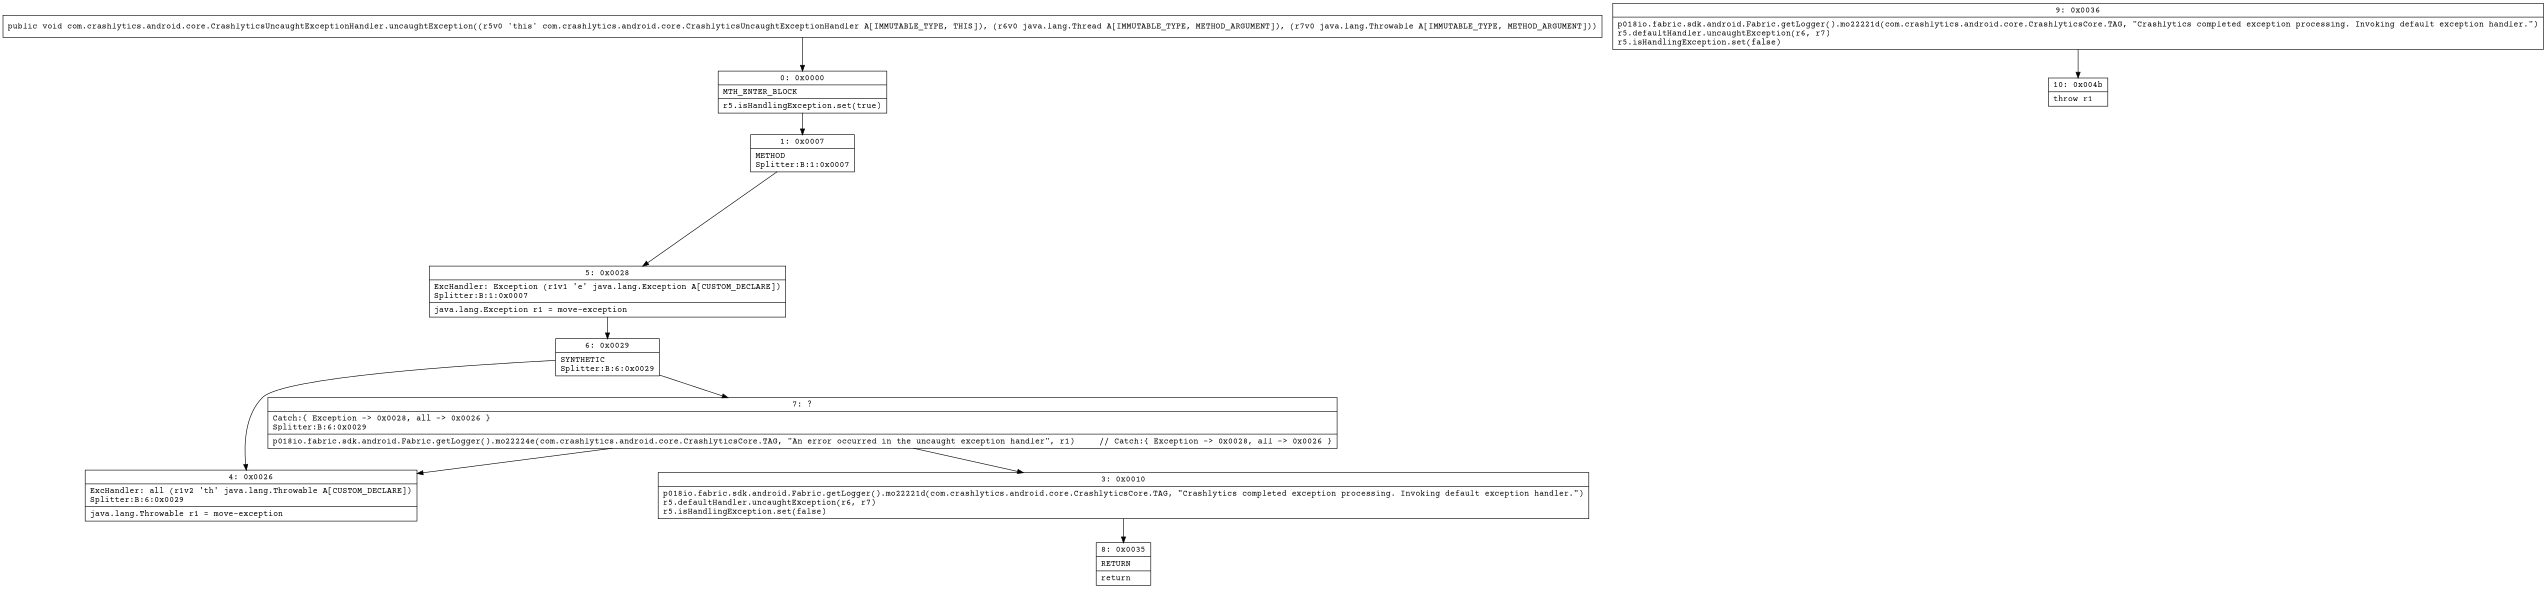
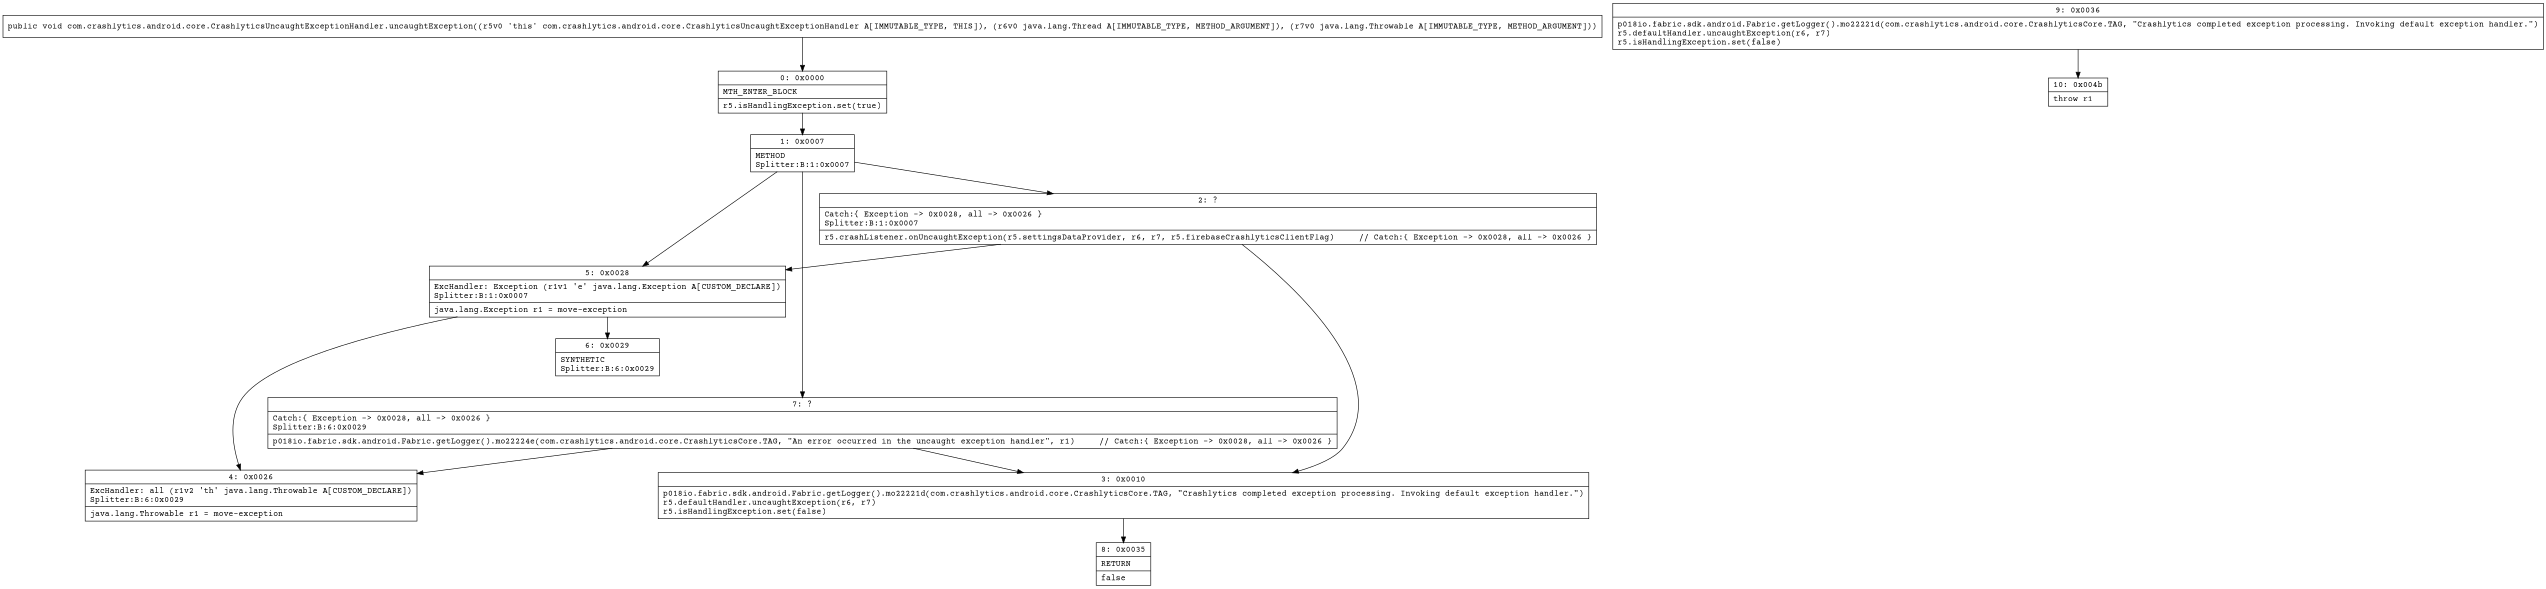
node "2: ?": added
edge "6: 0x0029" -> "4: 0x0026": now "5: 0x0028" -> "4: 0x0026"
edge "6: 0x0029" -> "7: ?": now "1: 0x0007" -> "7: ?"
node "8: 0x0035": text "return" -> "false"
